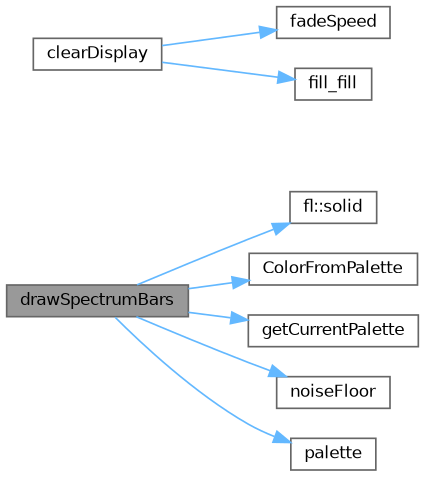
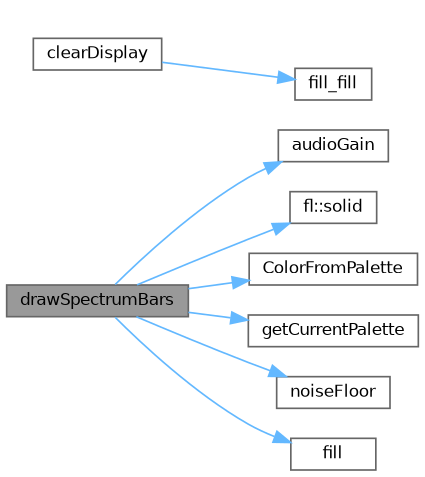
node "fadeSpeed": removed
node "audioGain": added
node "palette": label "palette" -> "fill"
